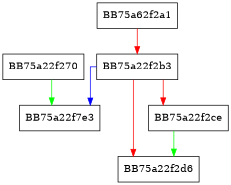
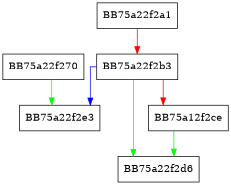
node "BB75a62f2a1": label "BB75a62f2a1" -> "BB75a22f2a1"
edge "BB75a22f2b3" -> "BB75a22f2d6": color red -> green
node "BB75a22f7e3": label "BB75a22f7e3" -> "BB75a22f2e3"
node "BB75a22f2ce": label "BB75a22f2ce" -> "BB75a12f2ce"
